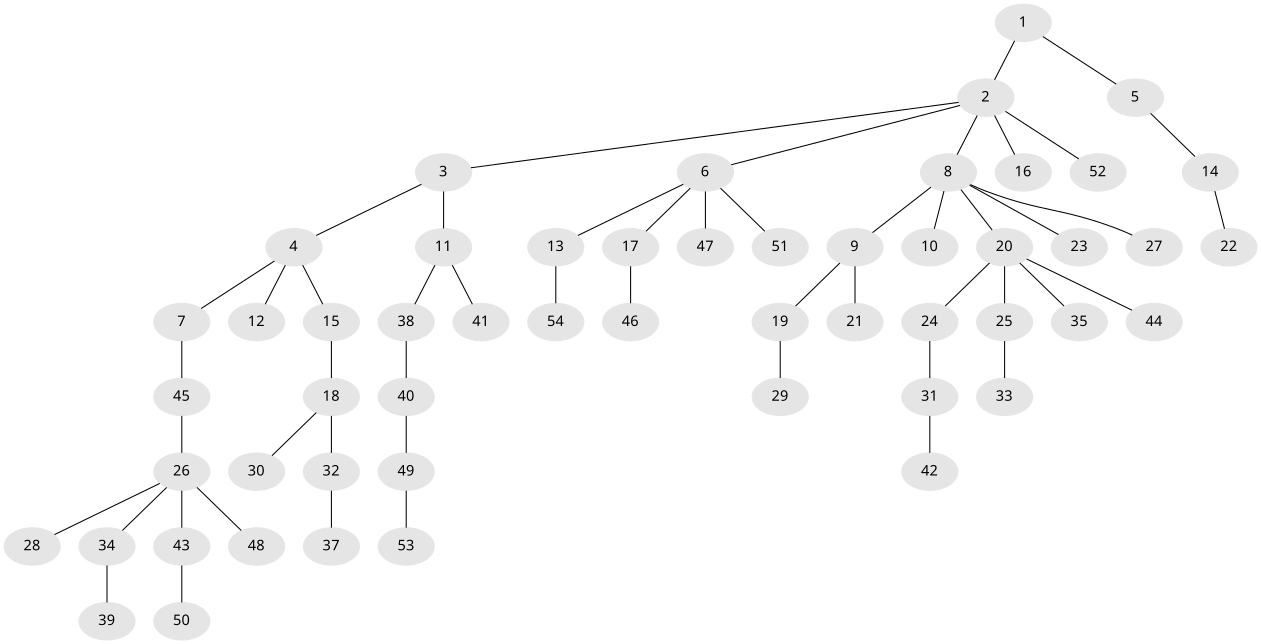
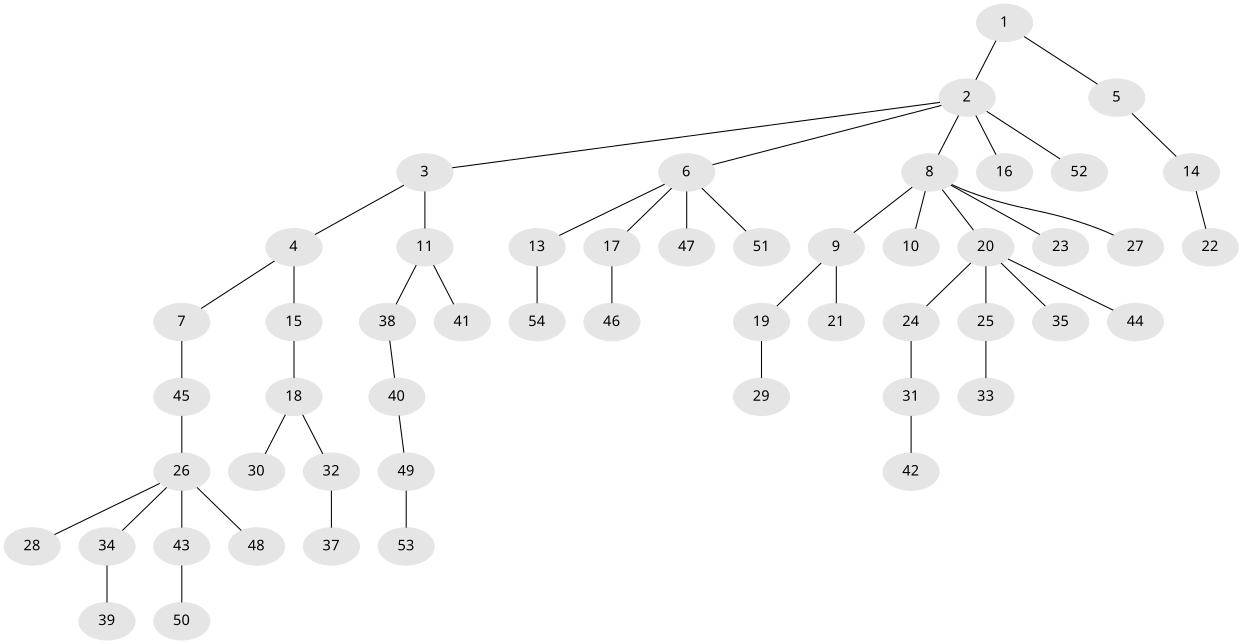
node "12": removed
